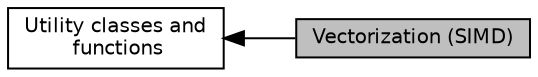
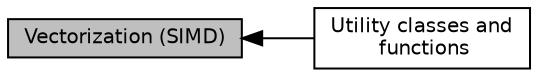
edge "Vectorization (SIMD)" -> "Utility classes and functions": reversed
